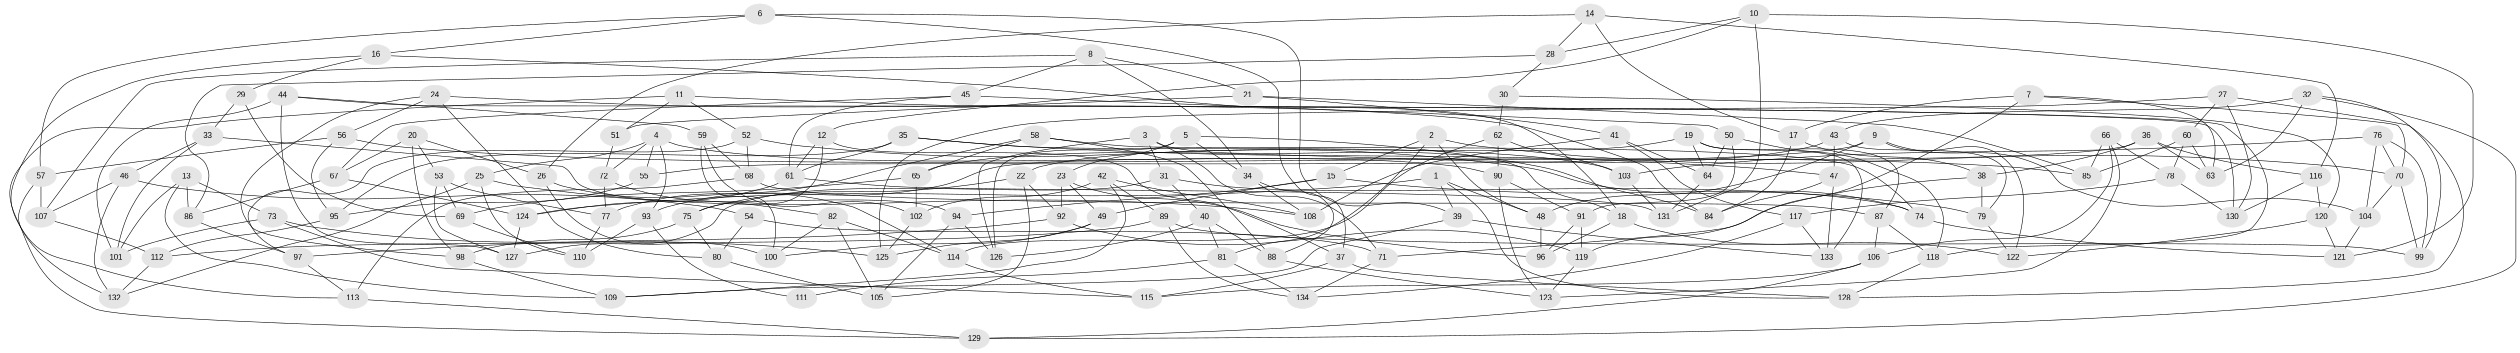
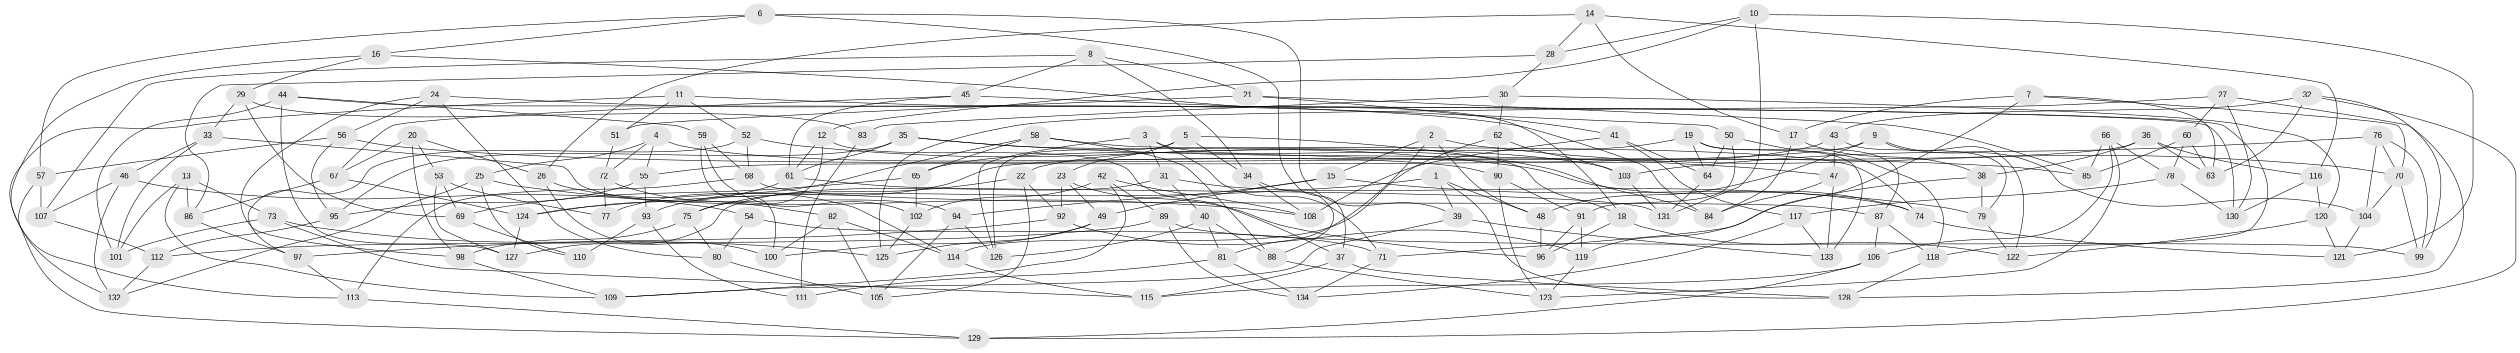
node "83": added
edge "4" -- "93": now "55" -- "93"
edge "77" -- "110": removed
